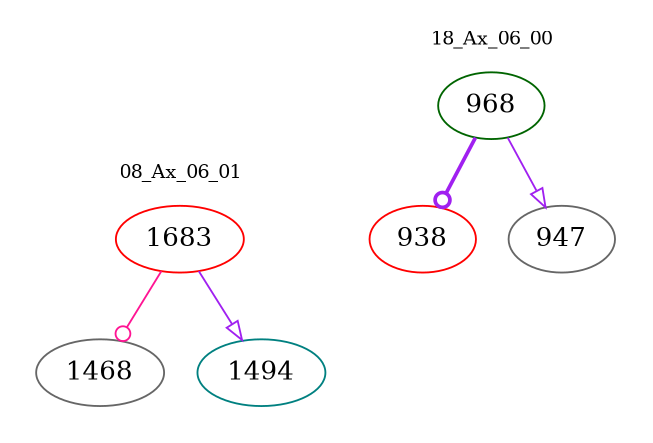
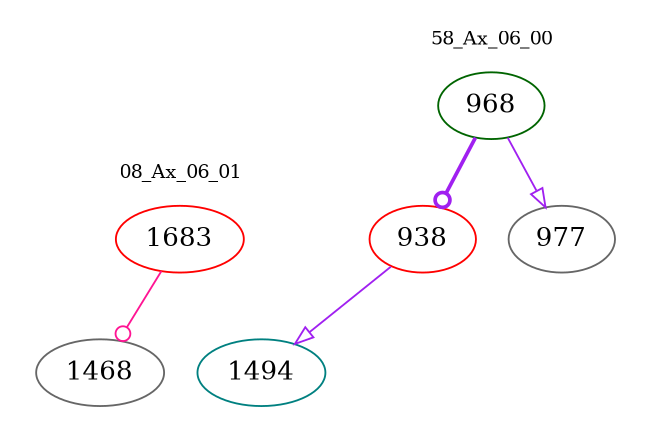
cluster "18_Ax_06_00": label "18_Ax_06_00" -> "58_Ax_06_00"
node "947": label "947" -> "977"
edge "1683" -> "1494": now "938" -> "1494"
